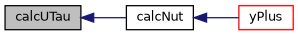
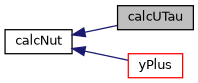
edge "calcNut" -> "calcUTau": reversed
